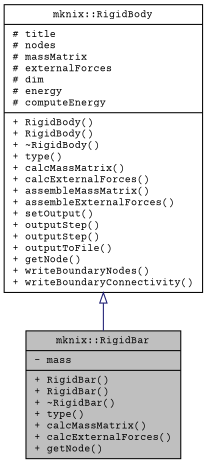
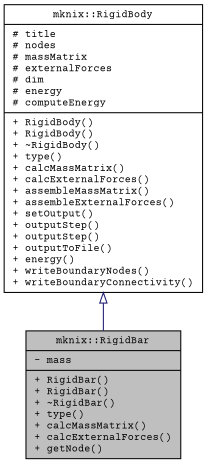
node "mknix::RigidBody": text "+ getNode()" -> "+ energy()"
